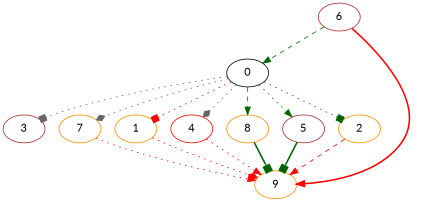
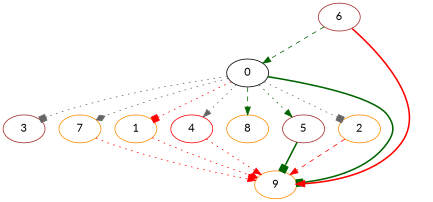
edge "0" -> "4": arrowhead diamond -> normal
edge "0" -> "2": color darkgreen -> gray40
edge "8" -> "9": now "0" -> "9"
